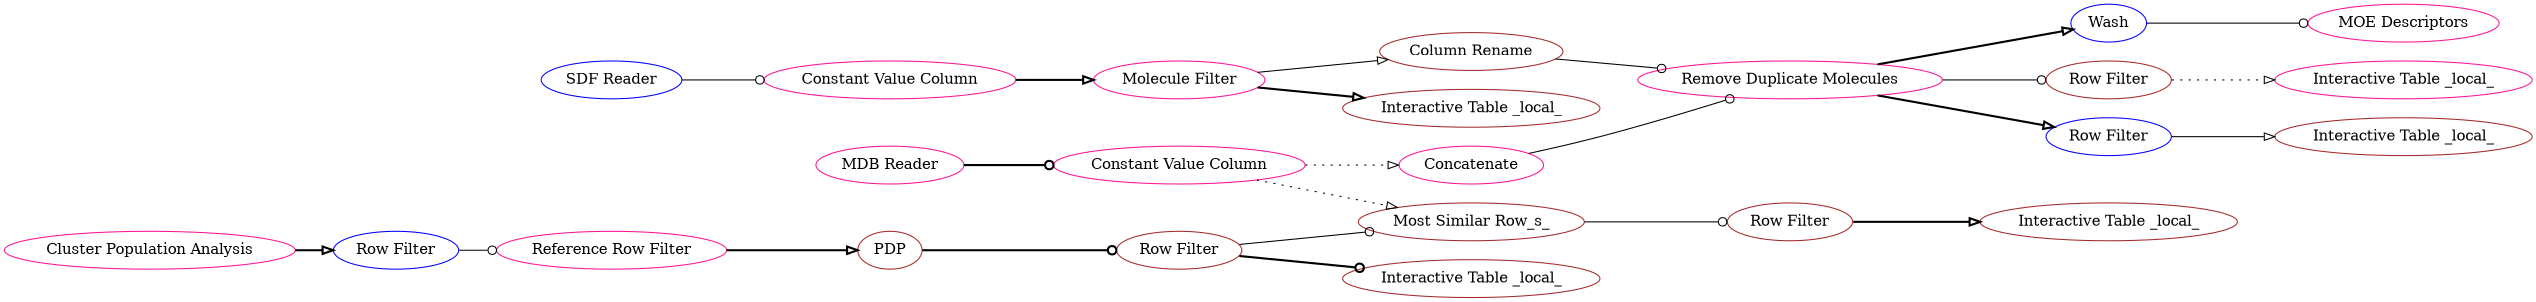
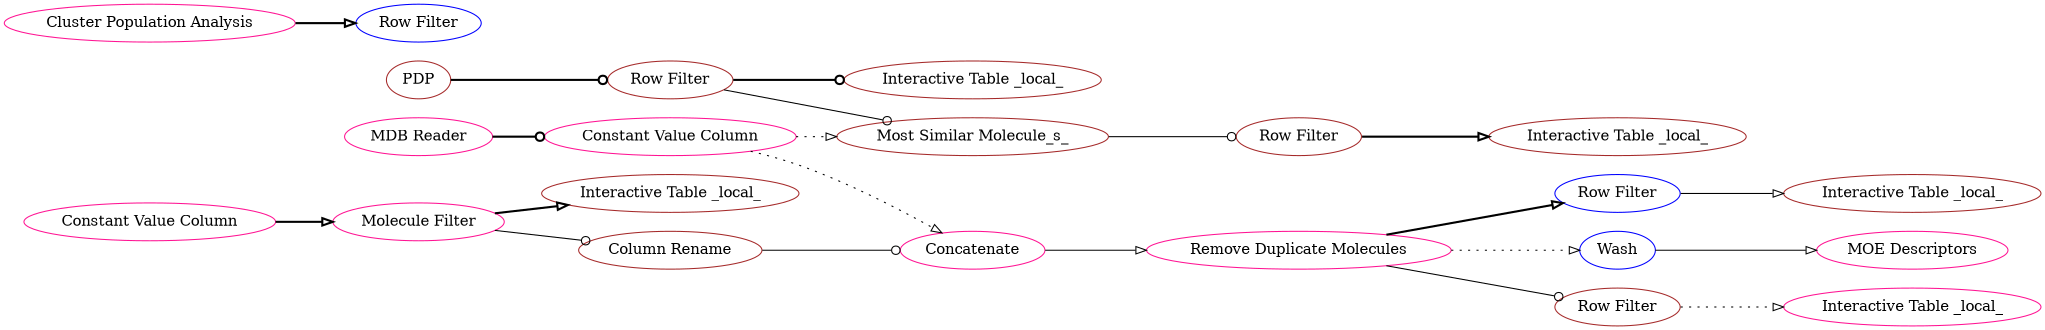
edge "Wash" -> "MOE Descriptors": arrowhead odot -> onormal
edge "Remove Duplicate Molecules" -> "Wash": style bold -> dotted
edge "Column Rename" -> "Remove Duplicate Molecules": now "Column Rename" -> "Concatenate"
edge "Molecule Filter" -> "Column Rename": arrowhead onormal -> odot
node "SDF Reader": removed
edge "Concatenate" -> "Remove Duplicate Molecules": arrowhead odot -> onormal
node "Most Similar Row_s_": label "Most Similar Row_s_" -> "Most Similar Molecule_s_"
node "Reference Row Filter": removed
